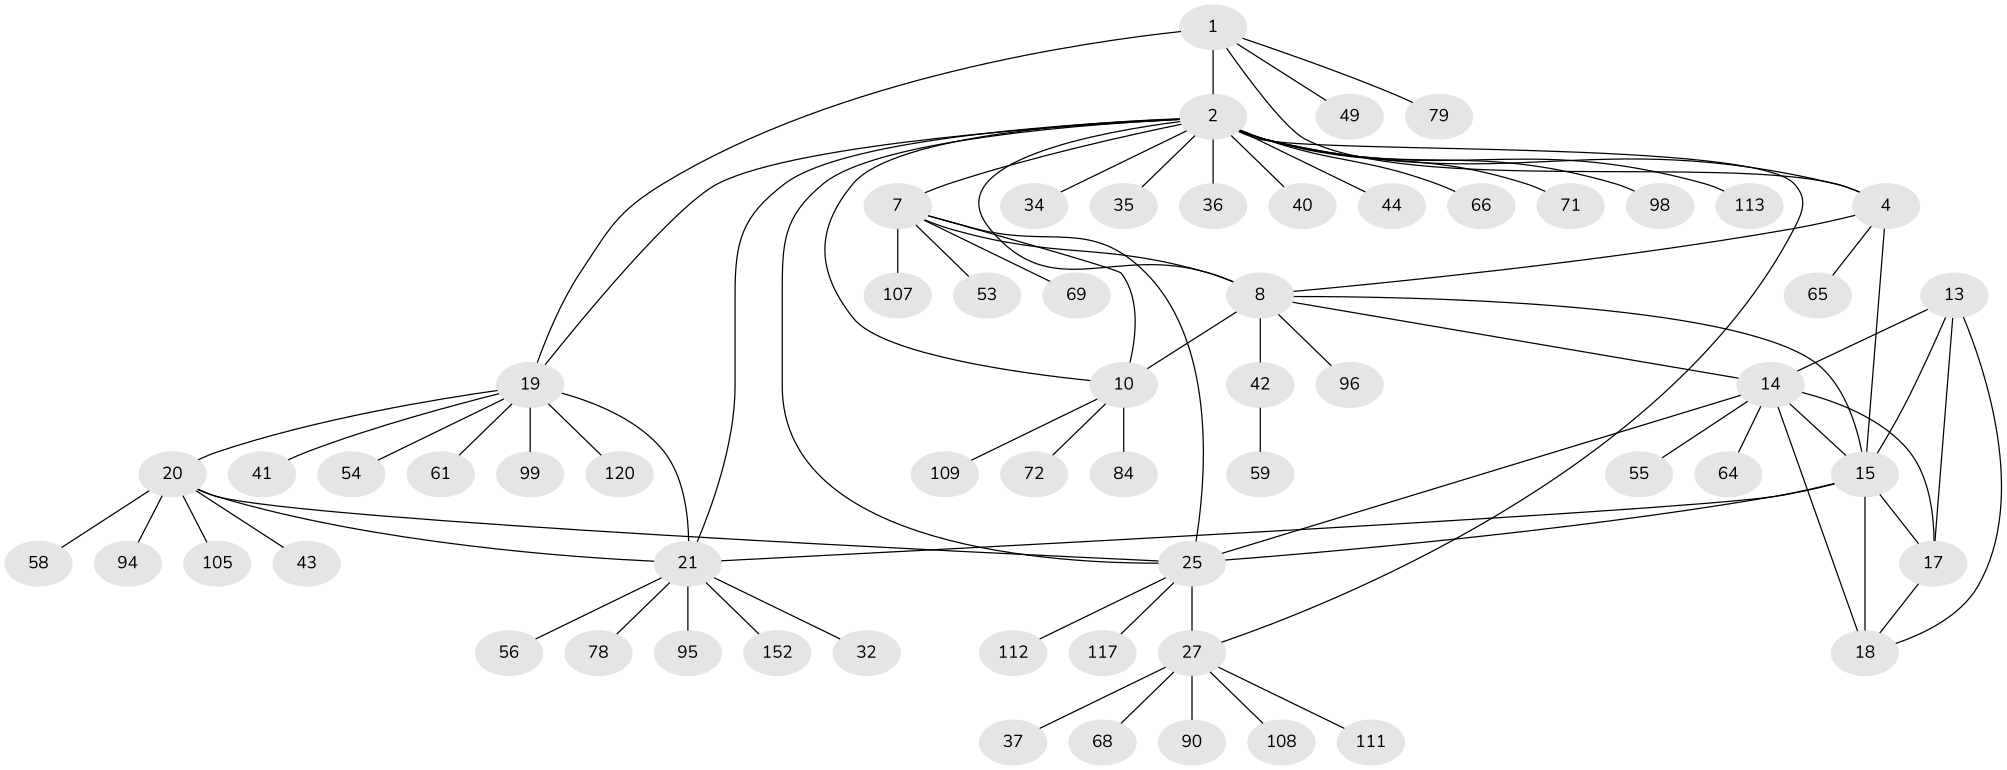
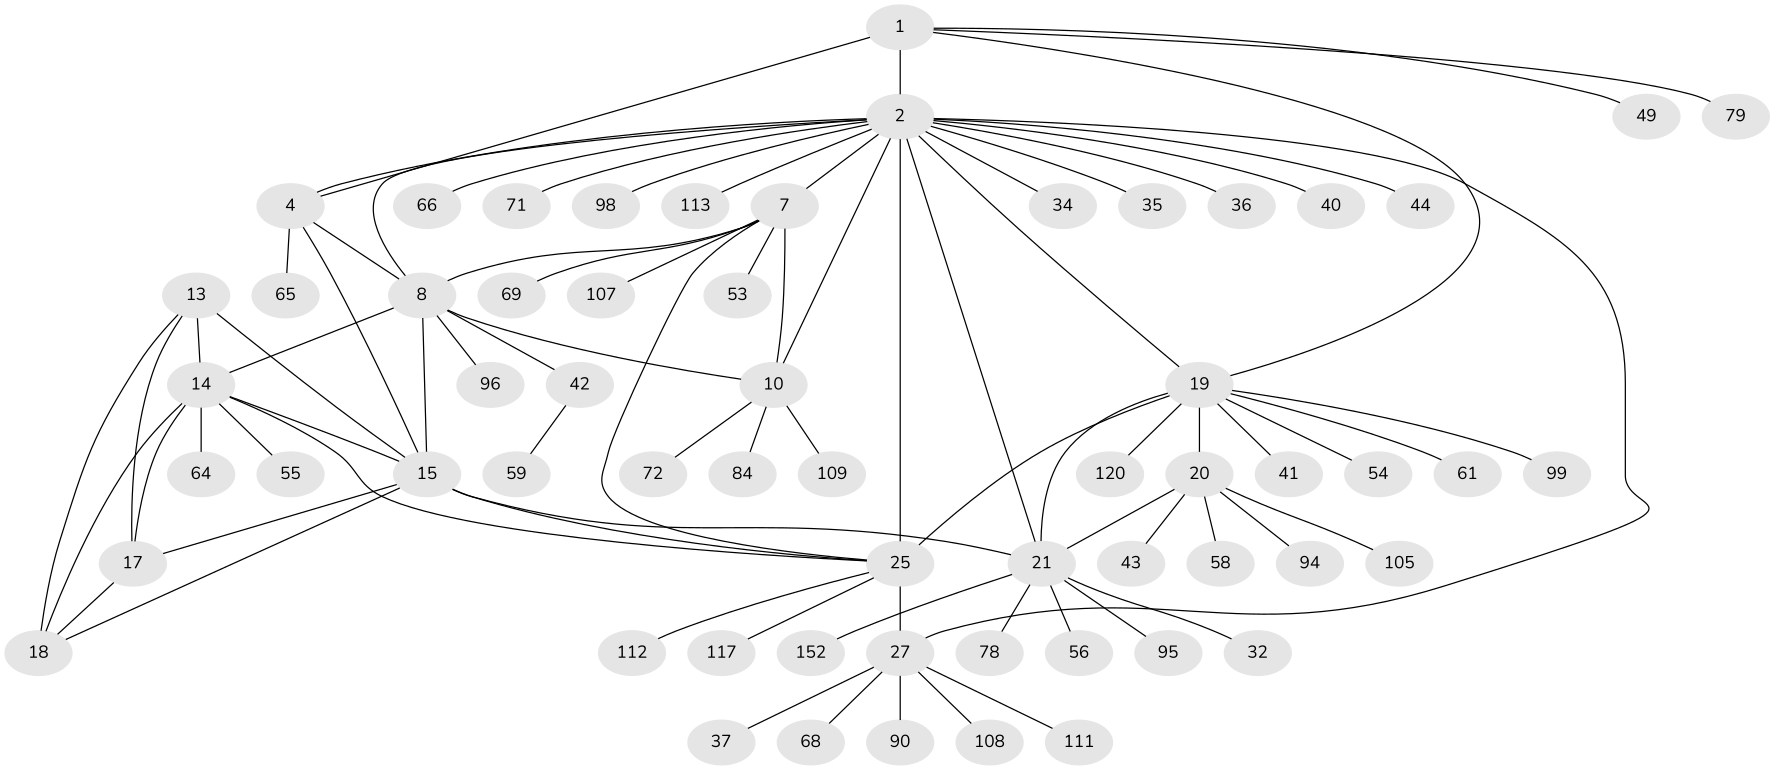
edge "20" -- "25": now "19" -- "25"
